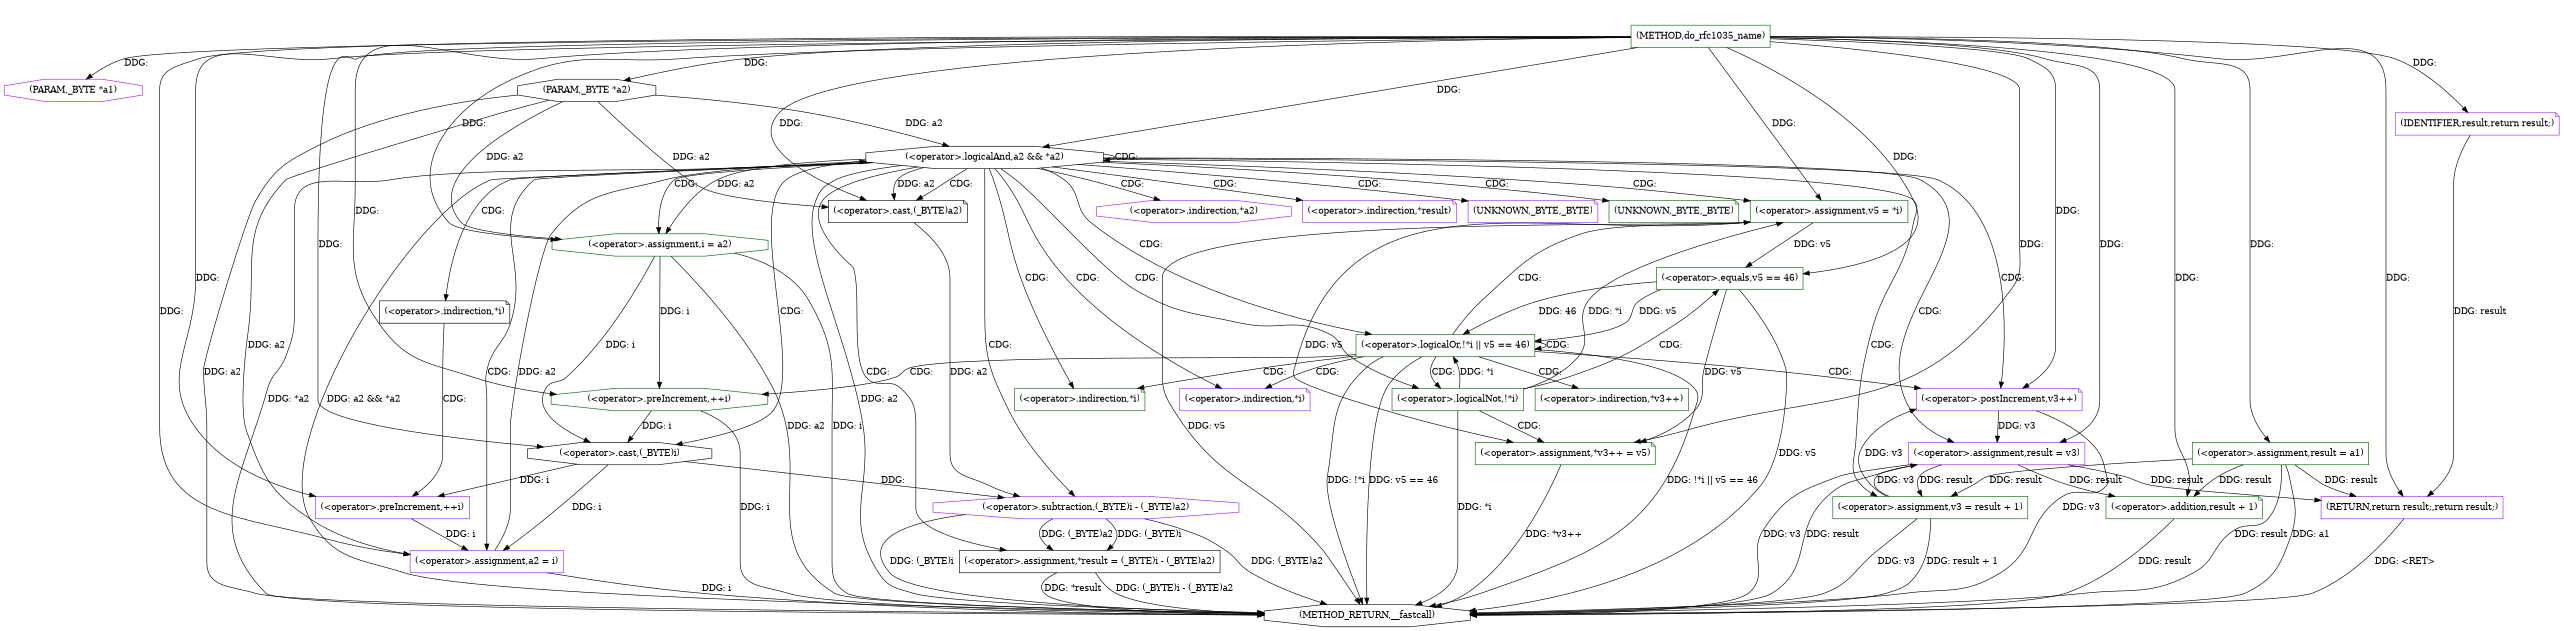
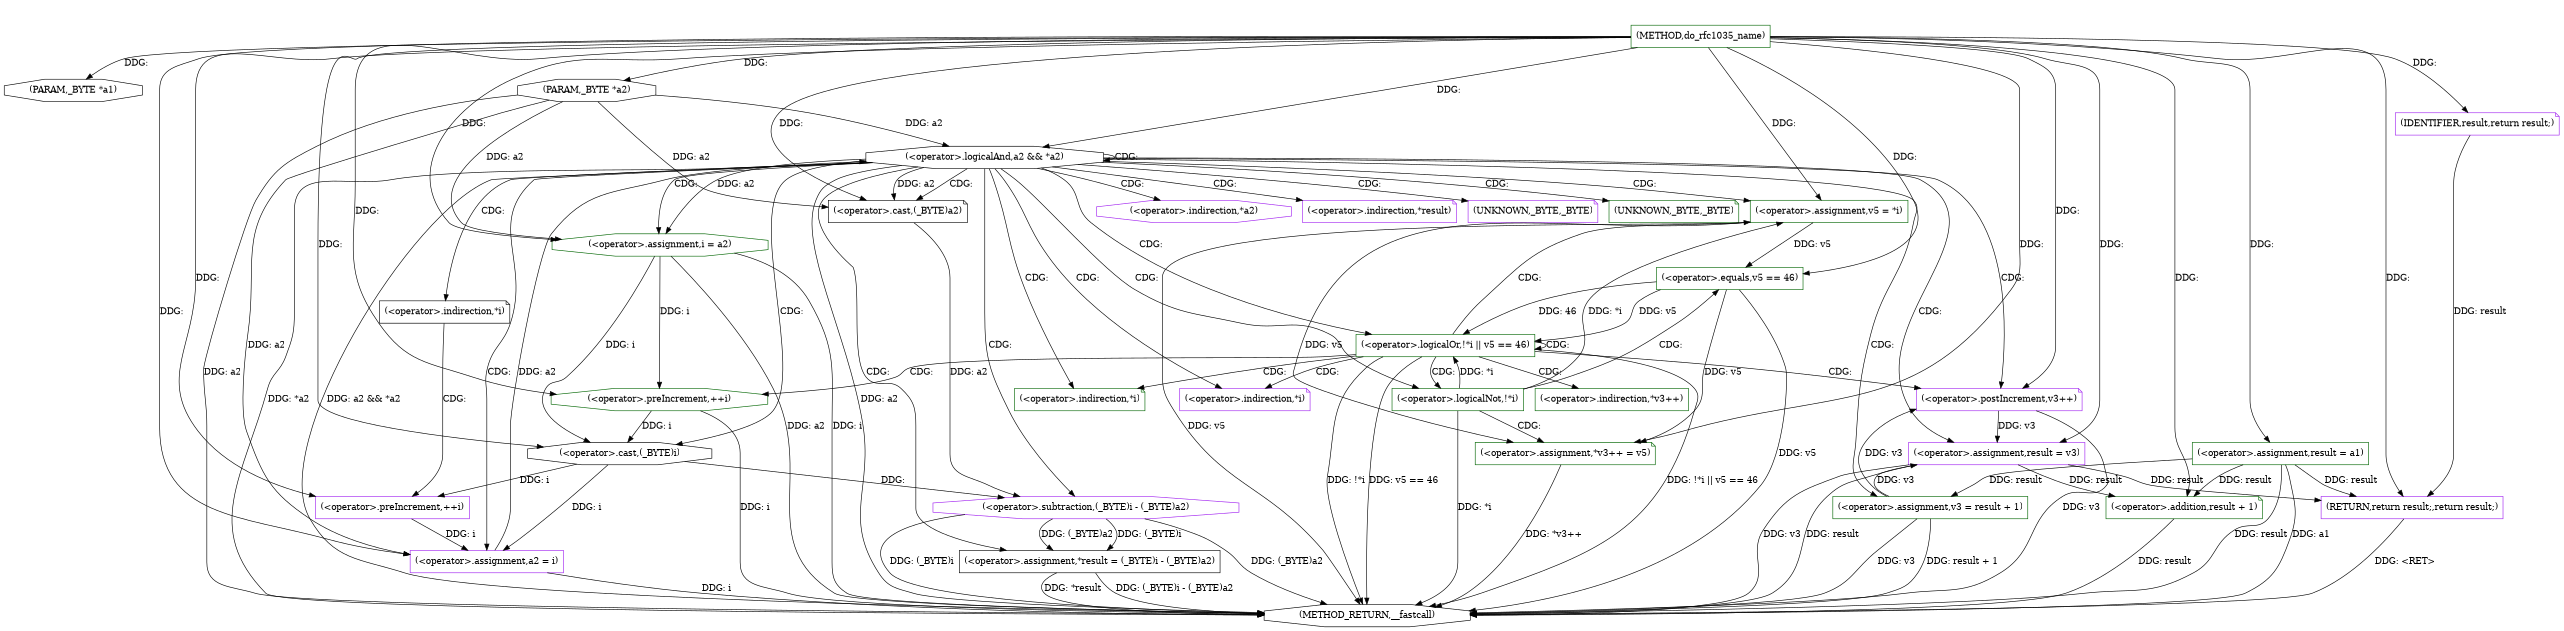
node "(PARAM,_BYTE *a1)": color purple -> black
edge "(<operator>.assignment,result = v3)" -> "(<operator>.assignment,v3 = result + 1)": removed, label "DDG: result"
